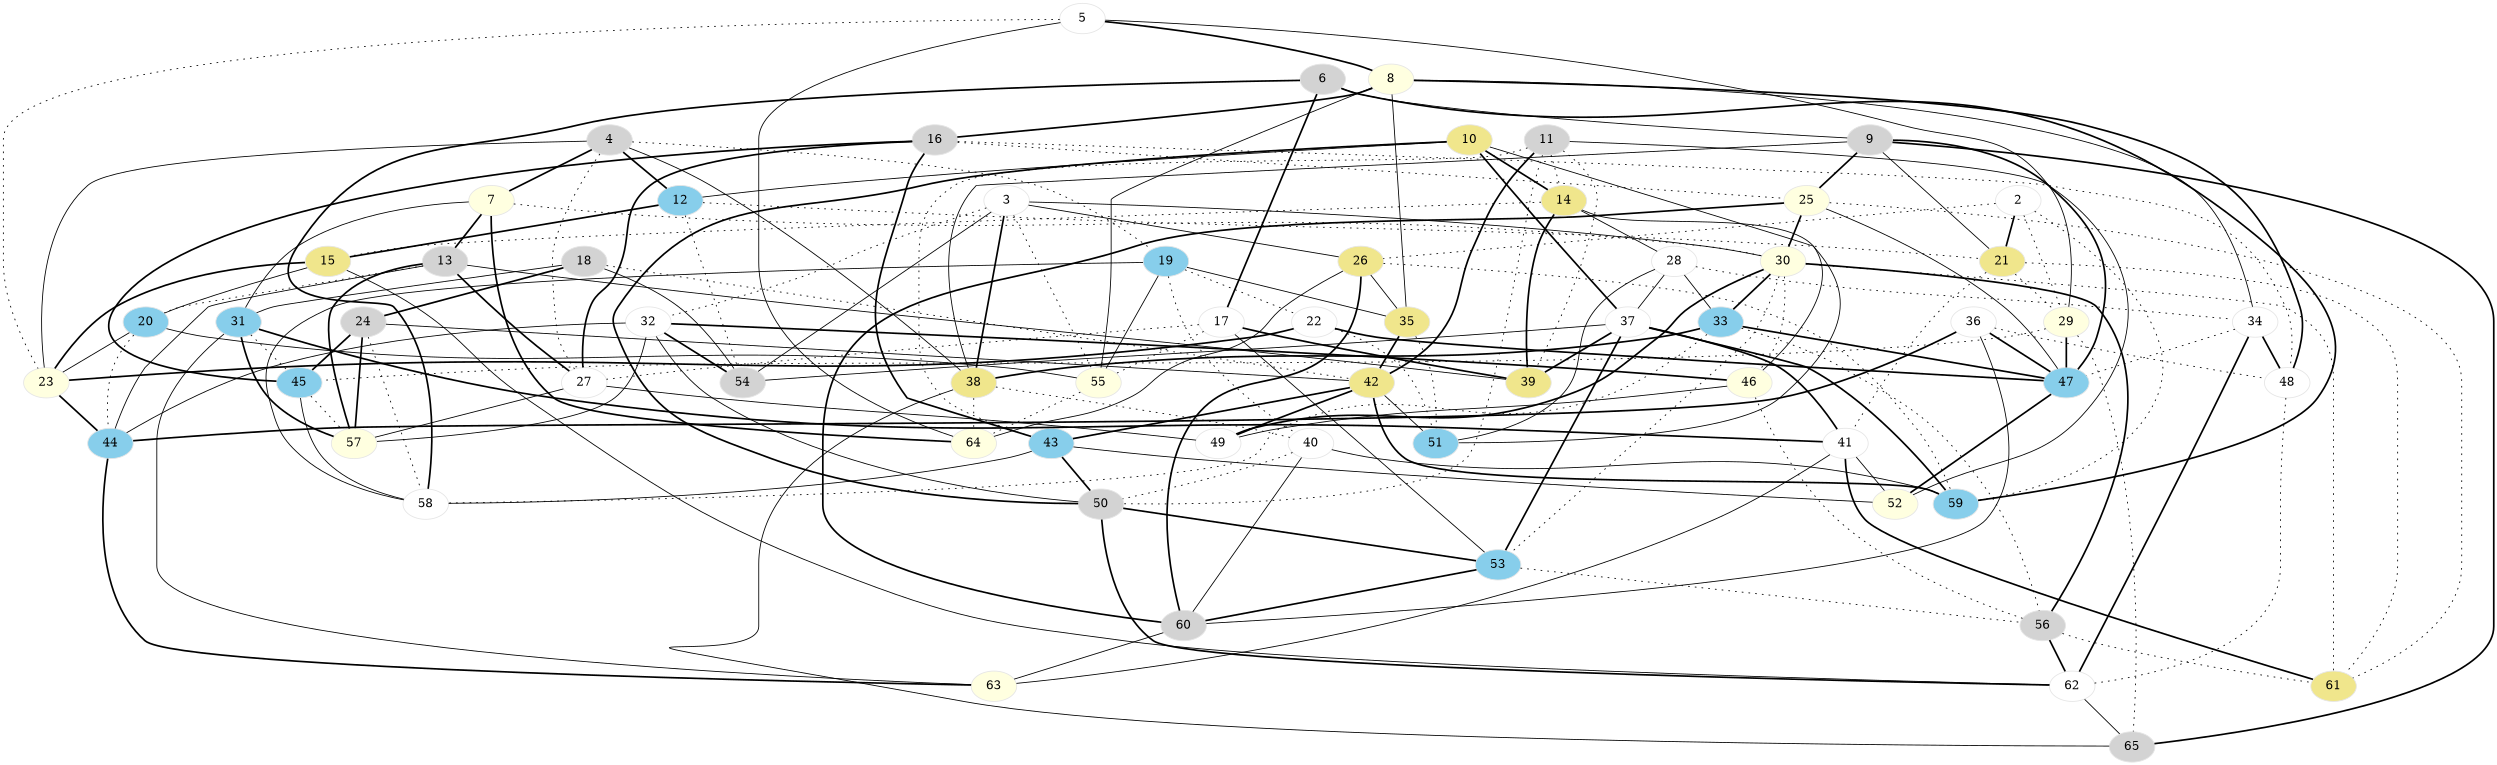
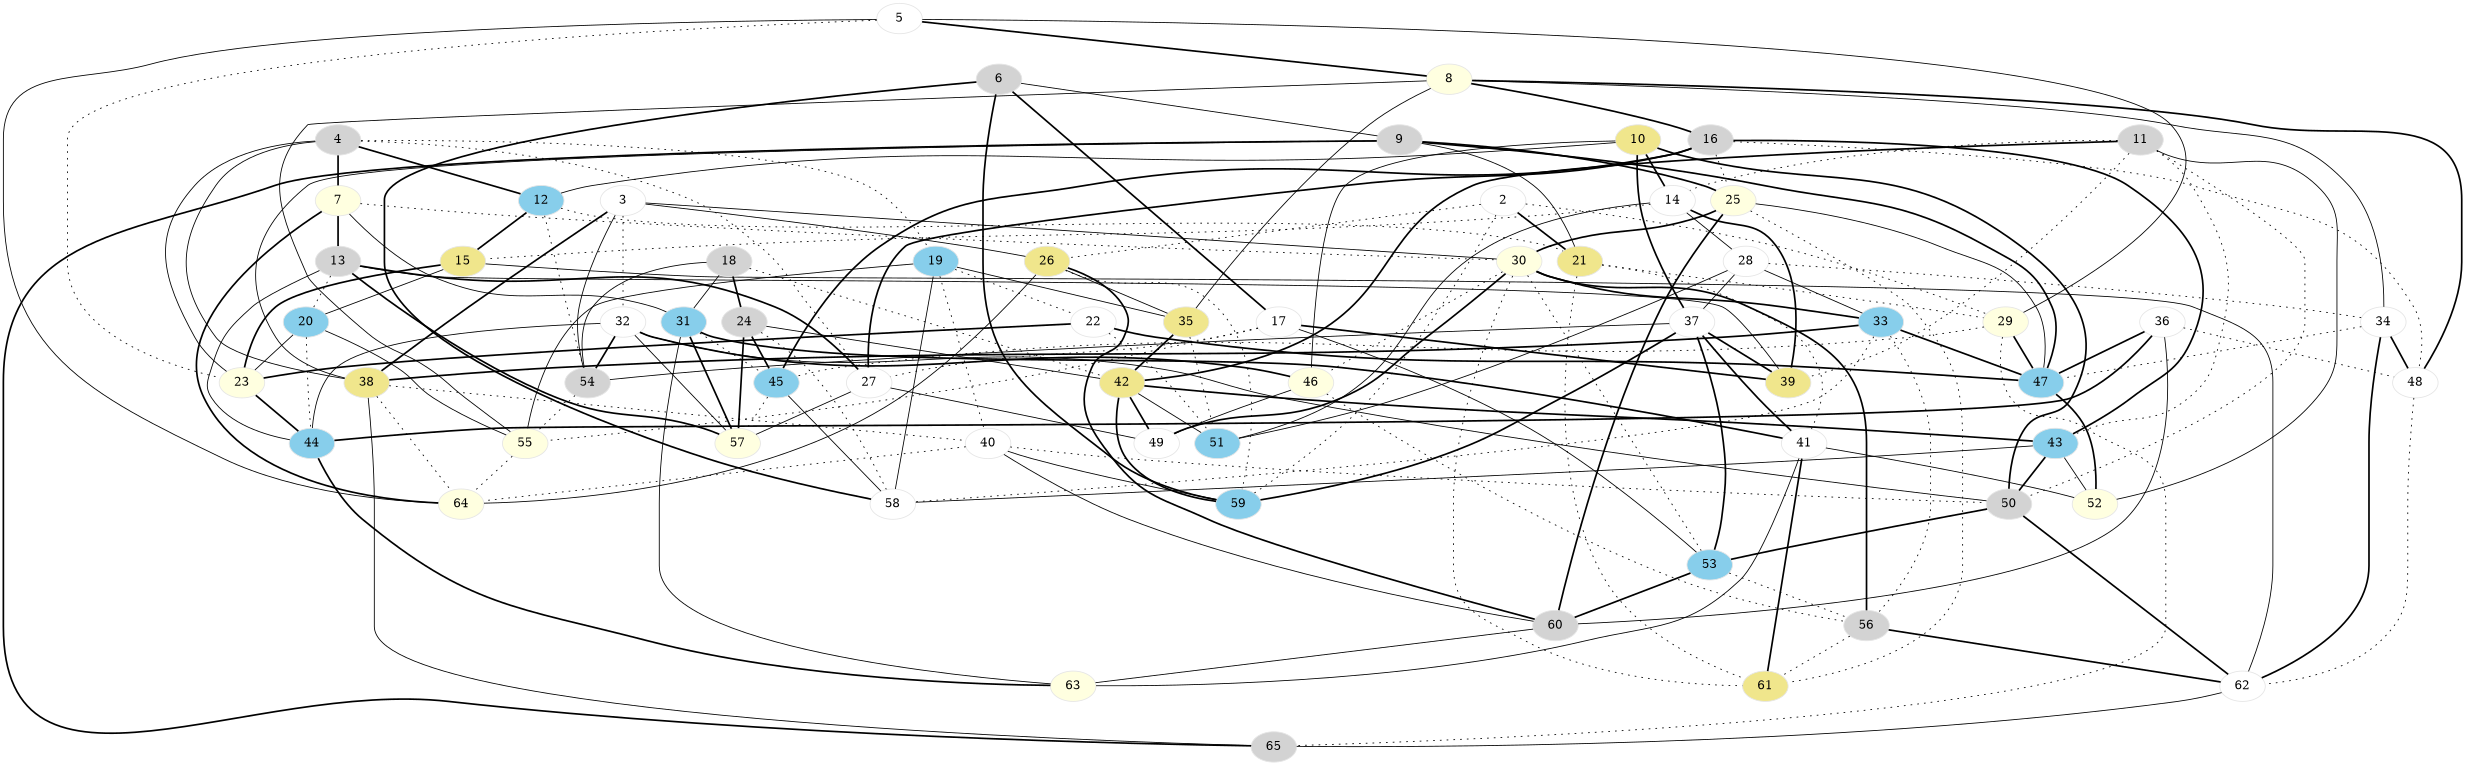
node "14": fillcolor khaki -> white
edge "3" -- "55": now "54" -- "55"
edge "40" -- "64": added
